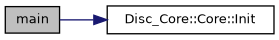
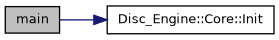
node "Disc_Core::Core::Init": label "Disc_Core::Core::Init" -> "Disc_Engine::Core::Init"
